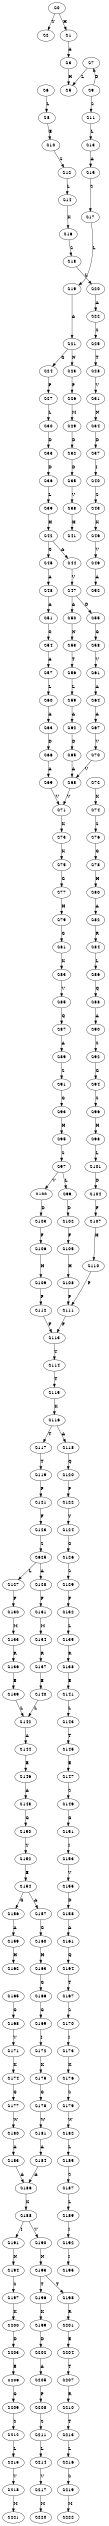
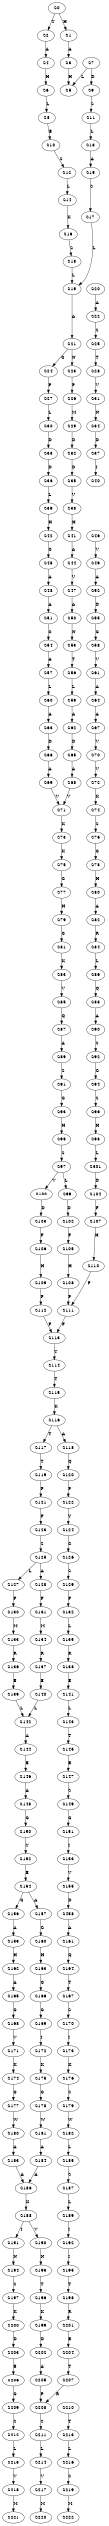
node "S4": added
edge "S9" -> "S7": reversed
edge "S18" -> "S20": now "S18" -> "S19"
node "S43": removed
edge "S42" -> "S44": now "S41" -> "S44"
edge "S47" -> "S55": now "S52" -> "S55"
edge "S70" -> "S68": now "S70" -> "S72"
node "S101": label "S101" -> "S301"
node "S625": label "S625" -> "S125"
node "S158": label "S158" -> "S458"
edge "S162" -> "S165": added, label "A"
edge "S193" -> "S198": now "S195" -> "S198"
edge "S207" -> "S210": now "S207" -> "S208"
